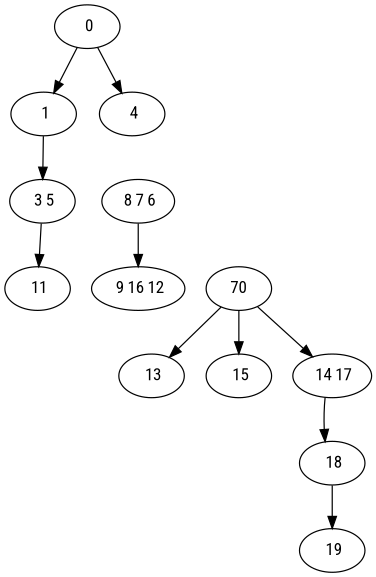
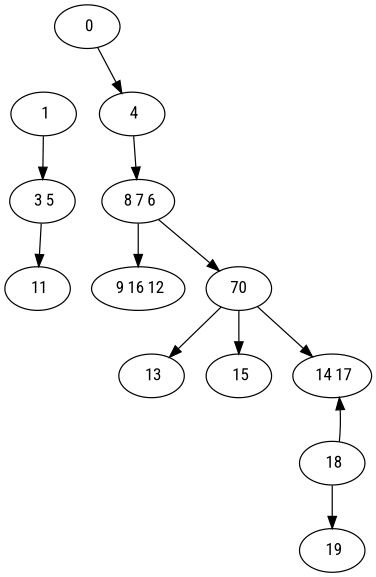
edge "0" -> "1": removed
edge "4" -> "8 7 6": added
edge "8 7 6" -> "70": added
edge "14 17" -> "18": reversed
